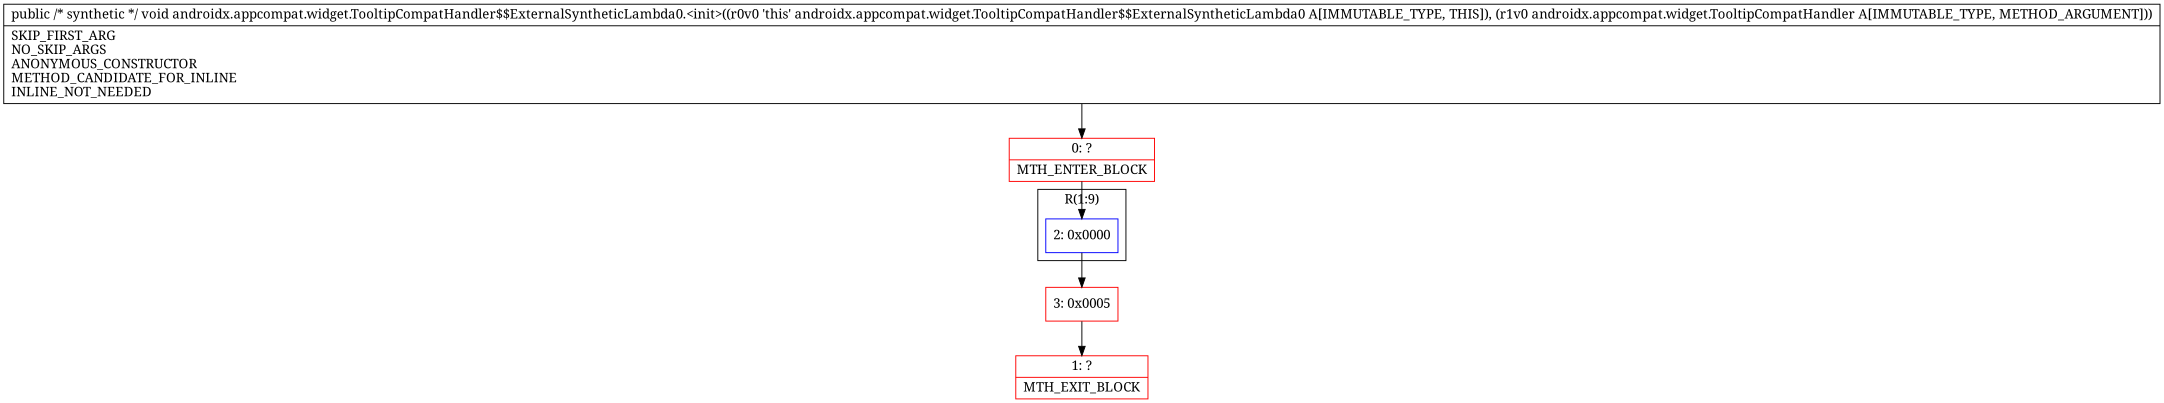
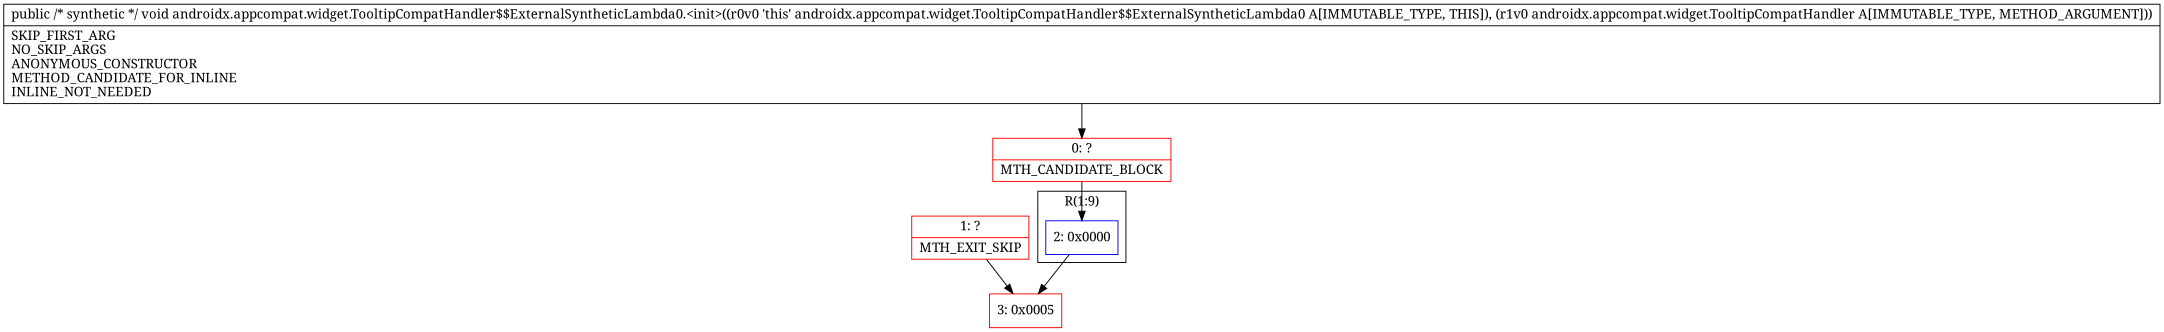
node "0: ?": text "MTH_ENTER_BLOCK" -> "MTH_CANDIDATE_BLOCK"
edge "3: 0x0005" -> "1: ?": reversed
node "1: ?": text "MTH_EXIT_BLOCK" -> "MTH_EXIT_SKIP"
